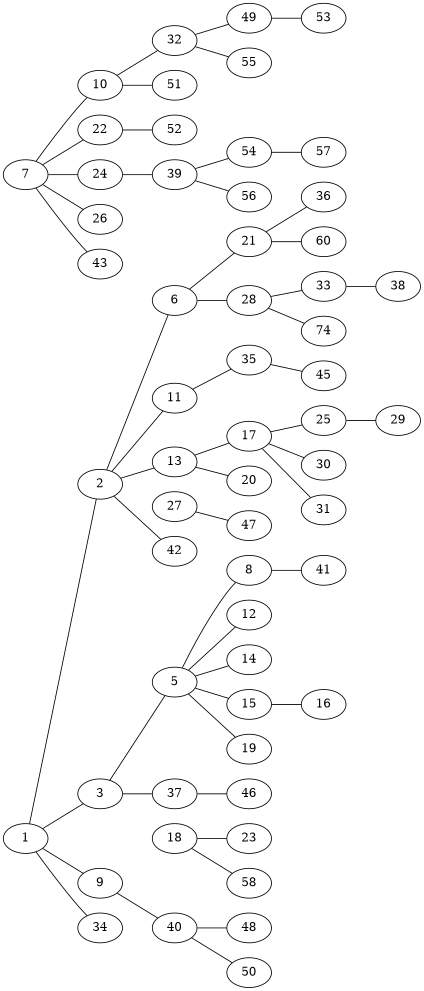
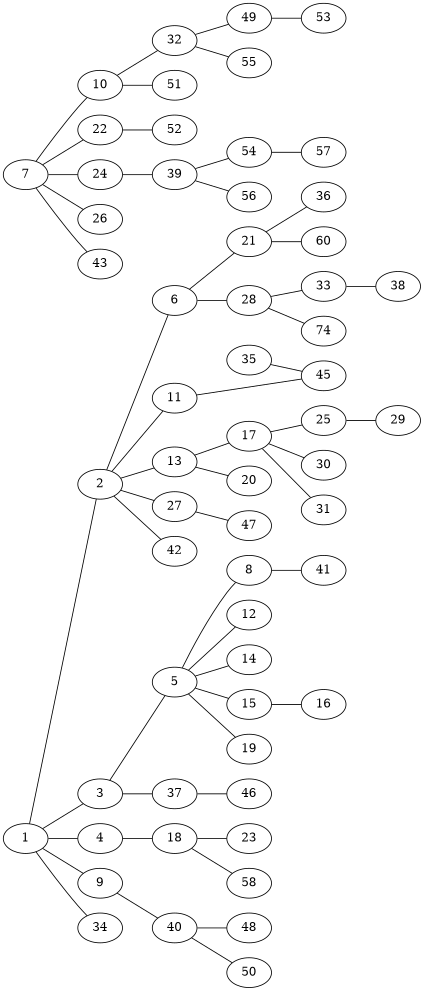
edge "35" -- "11": now "45" -- "11"
edge "2" -- "27": added
node "4": added
